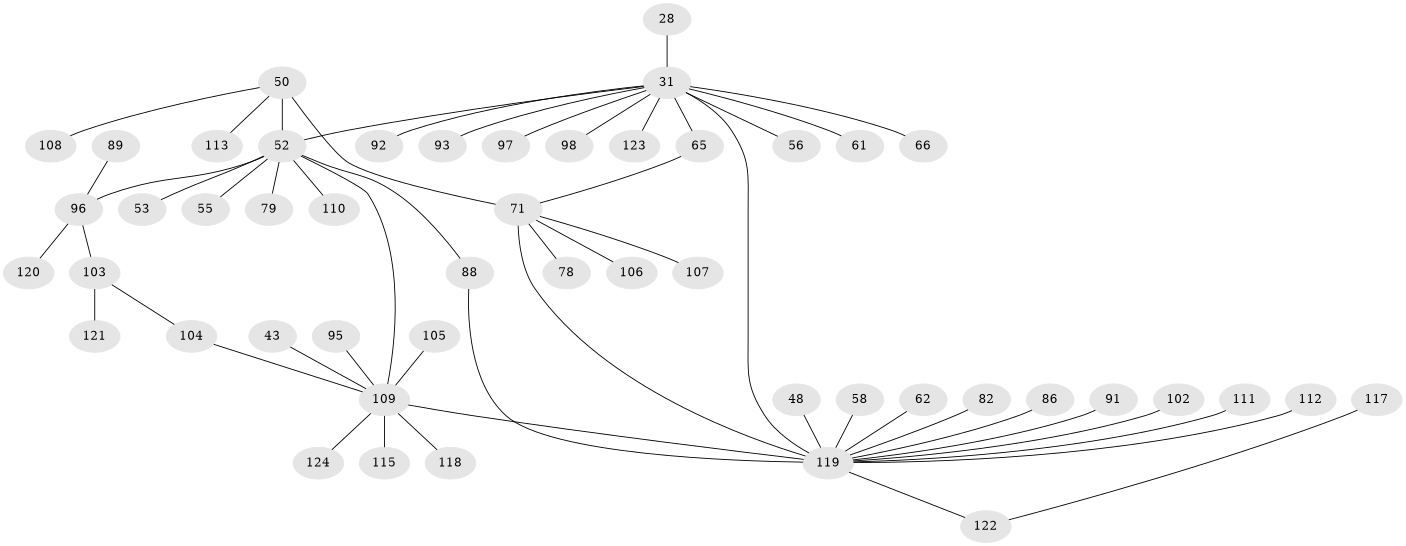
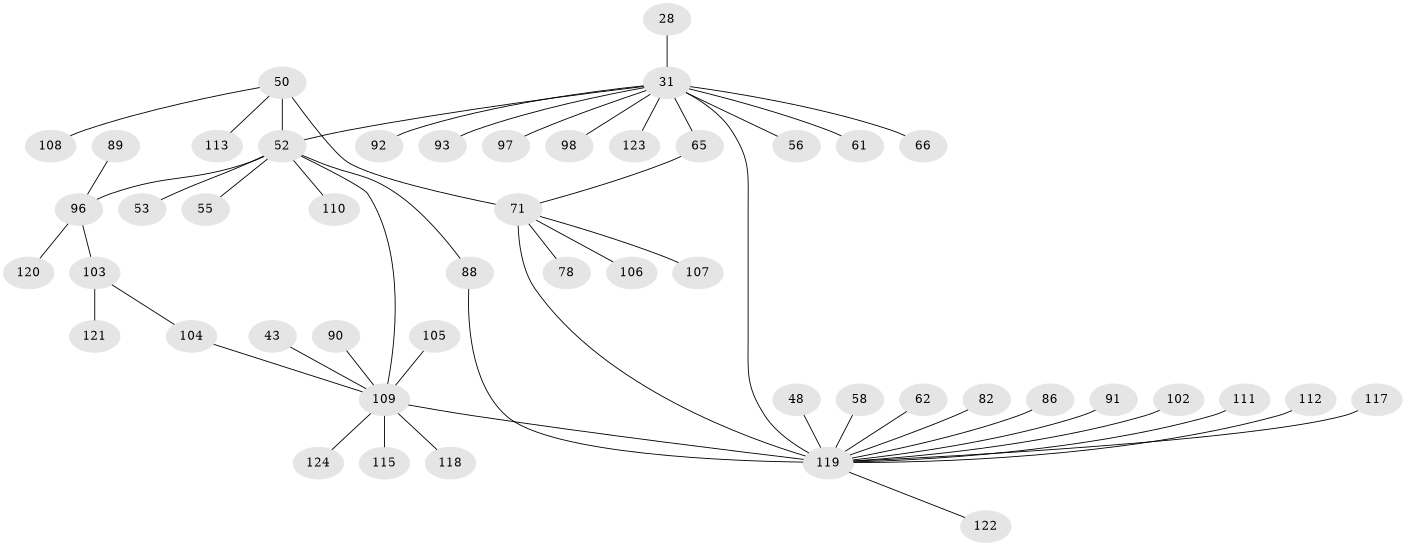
node "79": removed
node "95": label "95" -> "90"
edge "117" -- "122": now "117" -- "119"
